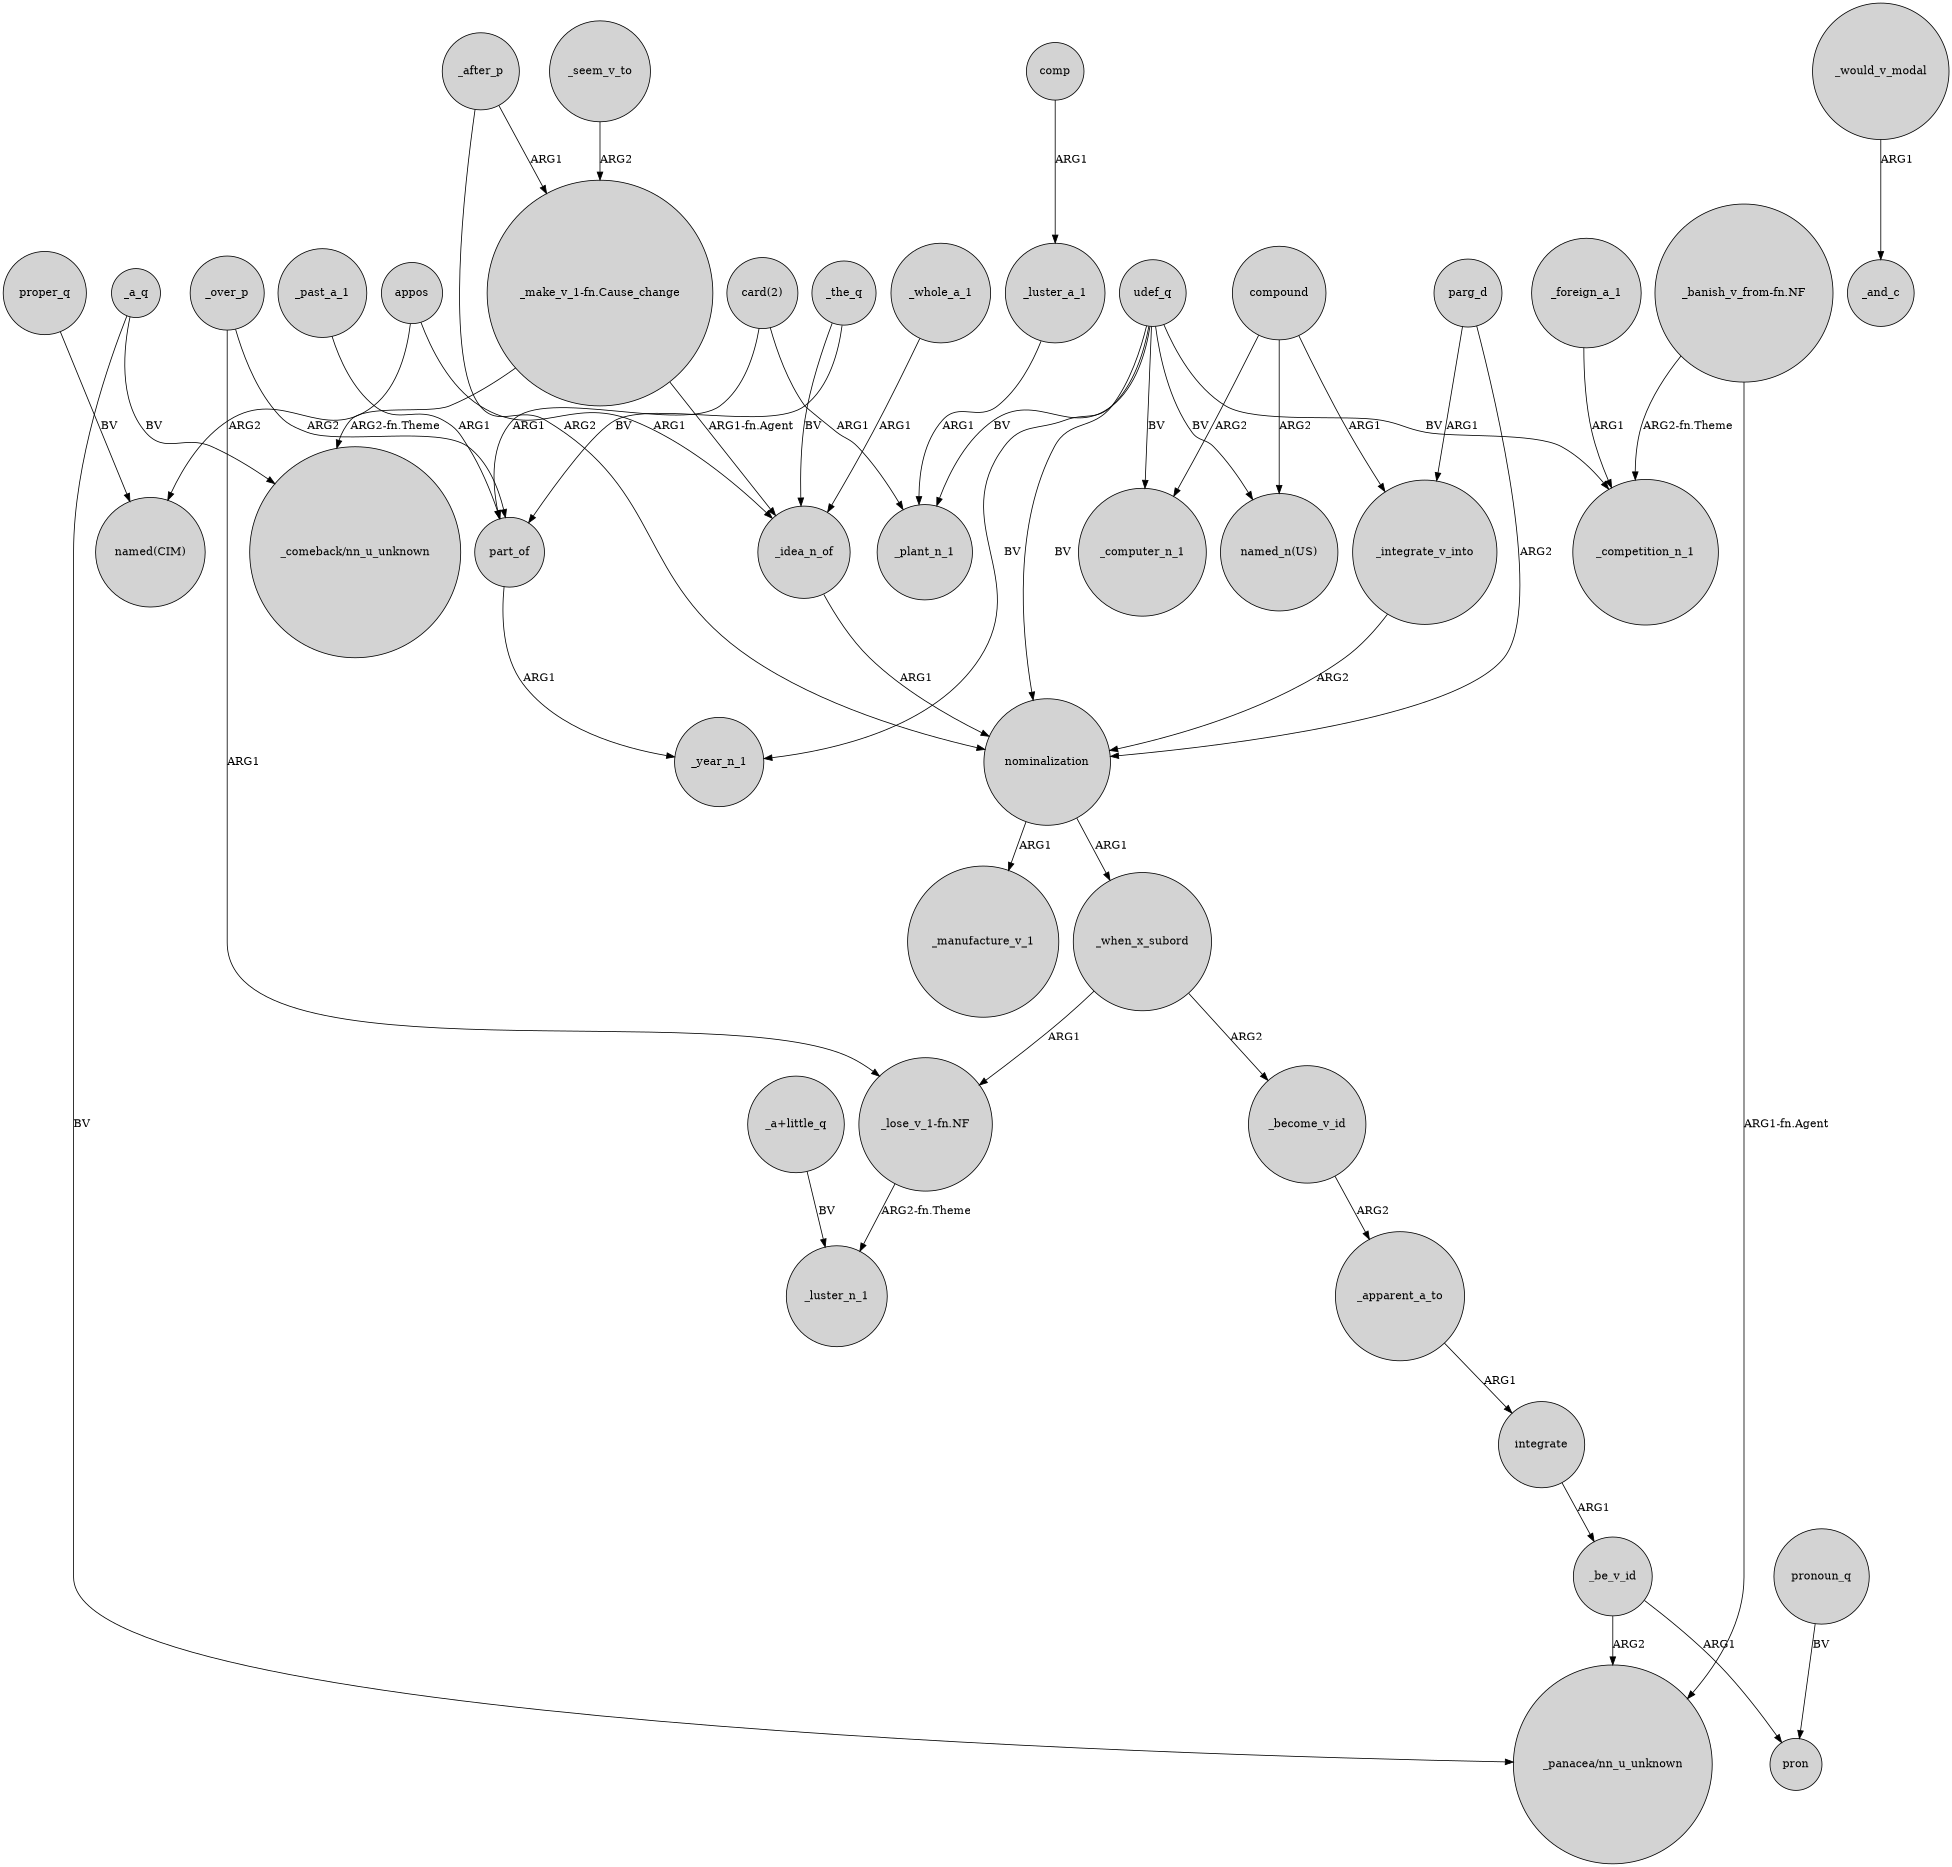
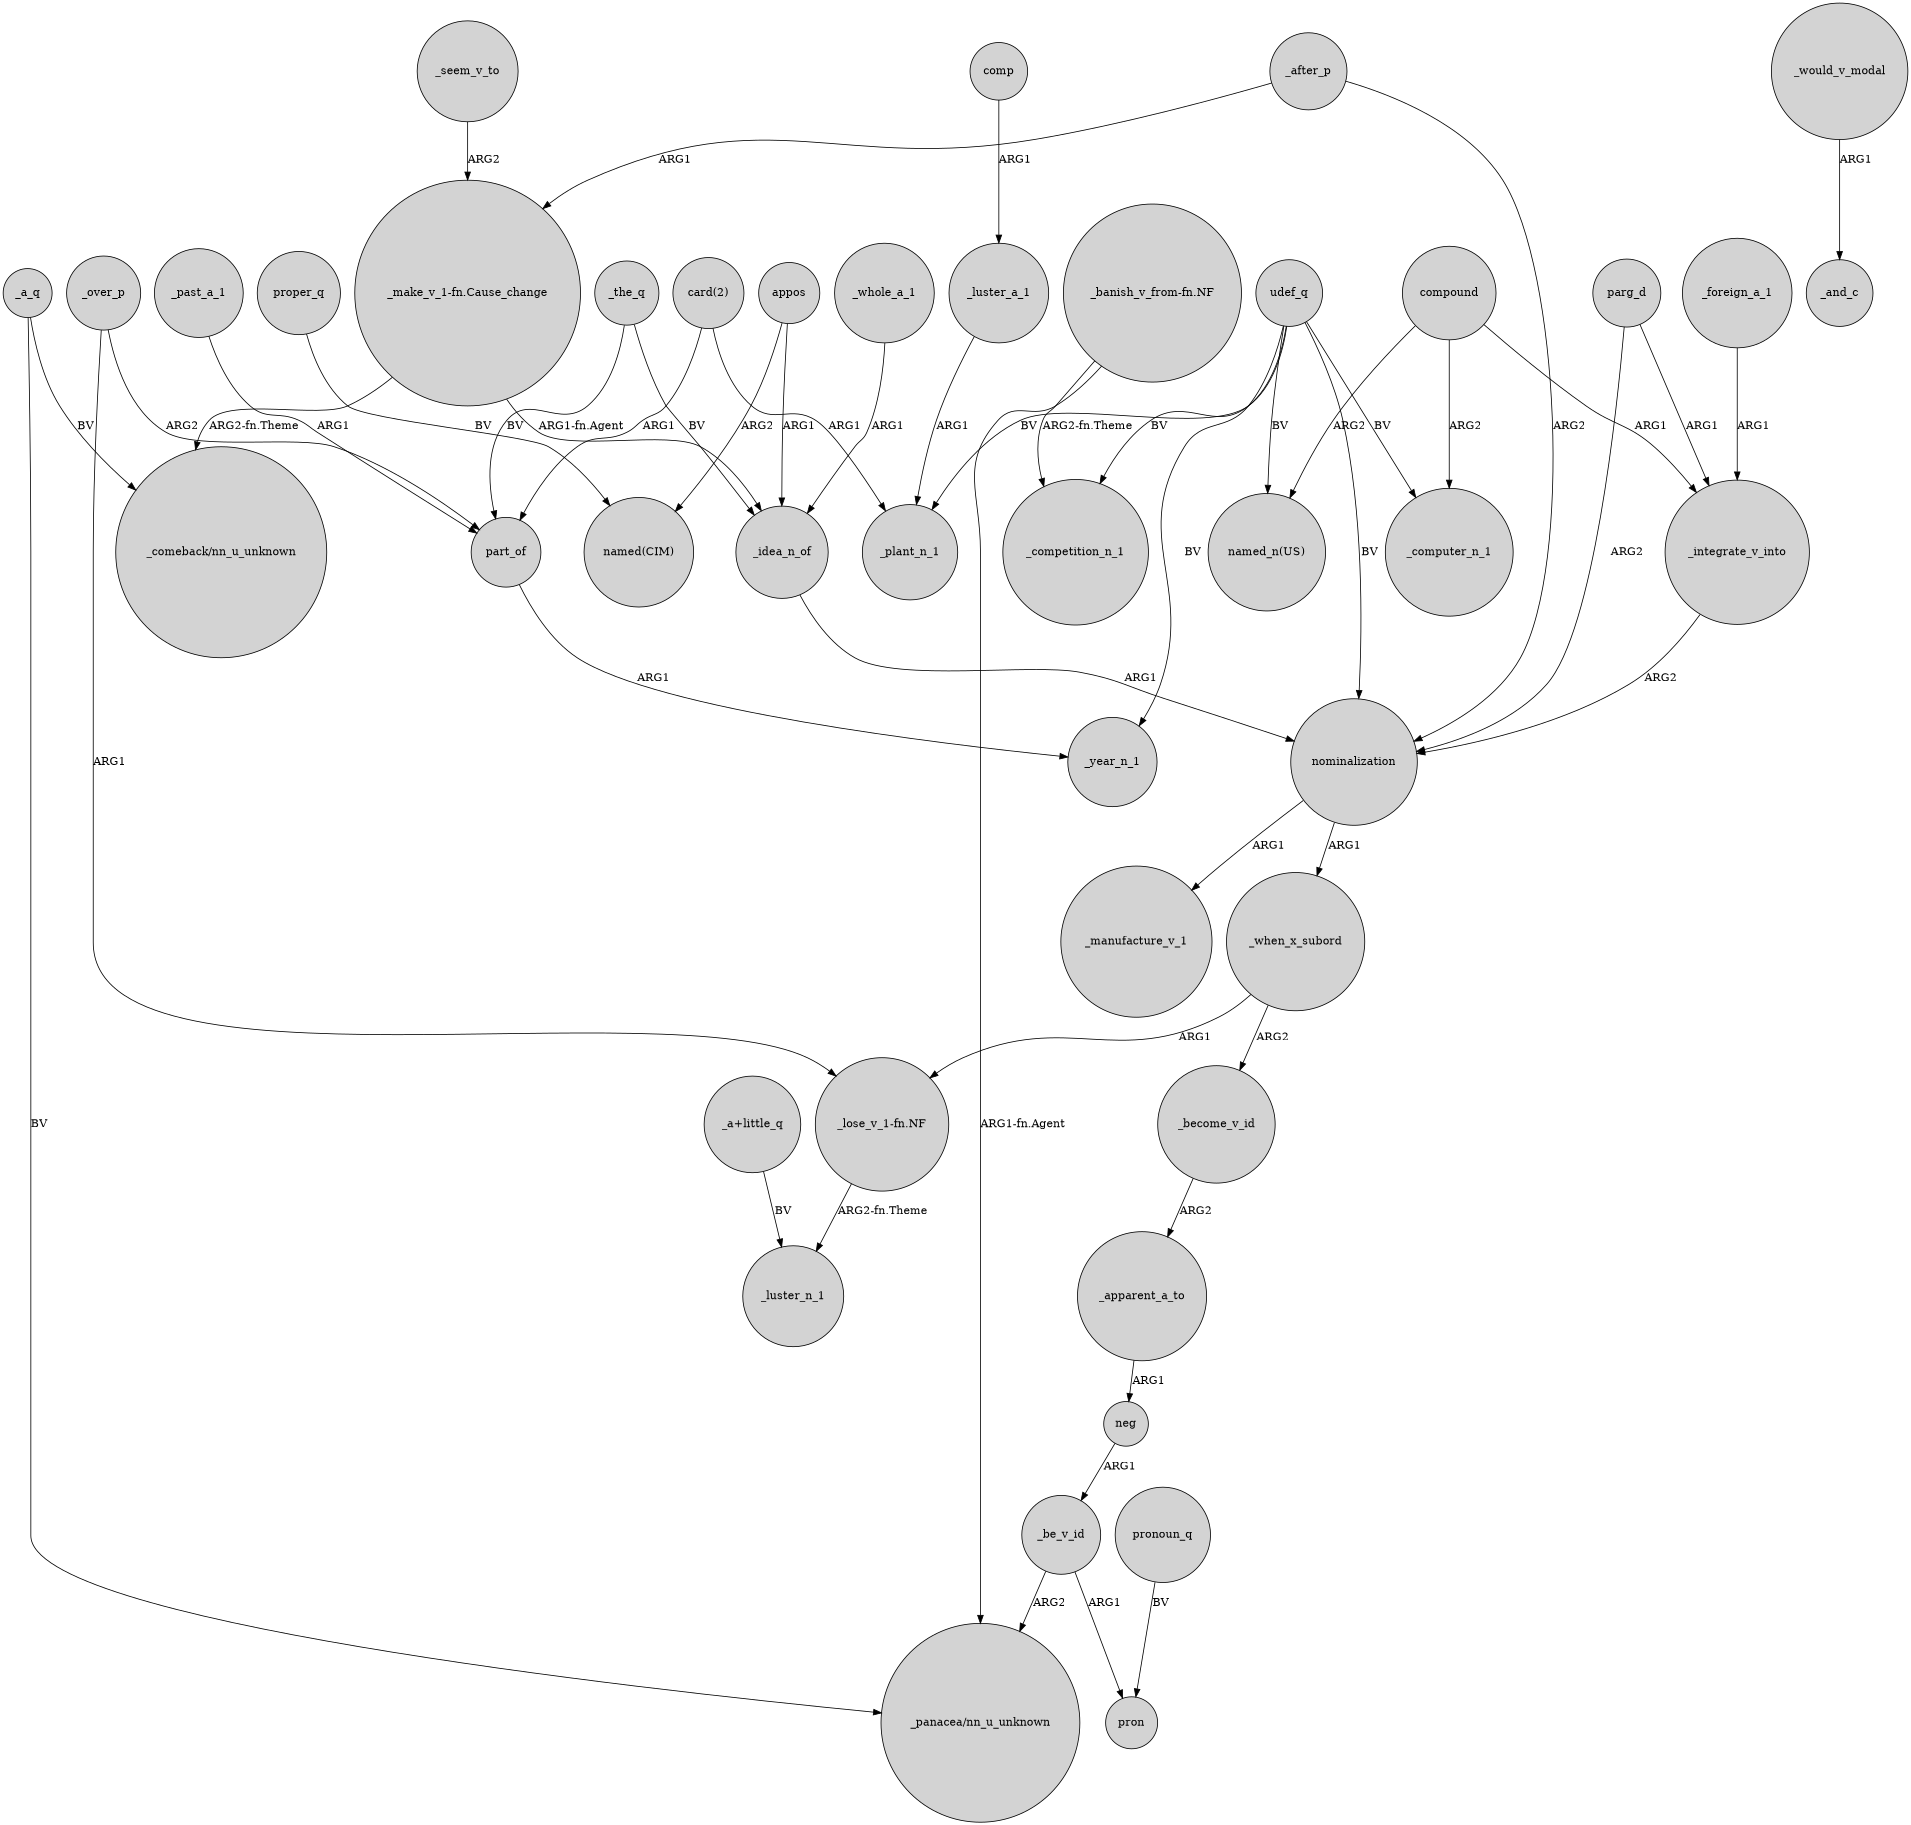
edge "_foreign_a_1" -> "_competition_n_1": now "_foreign_a_1" -> "_integrate_v_into"
node "integrate": label "integrate" -> "neg"
